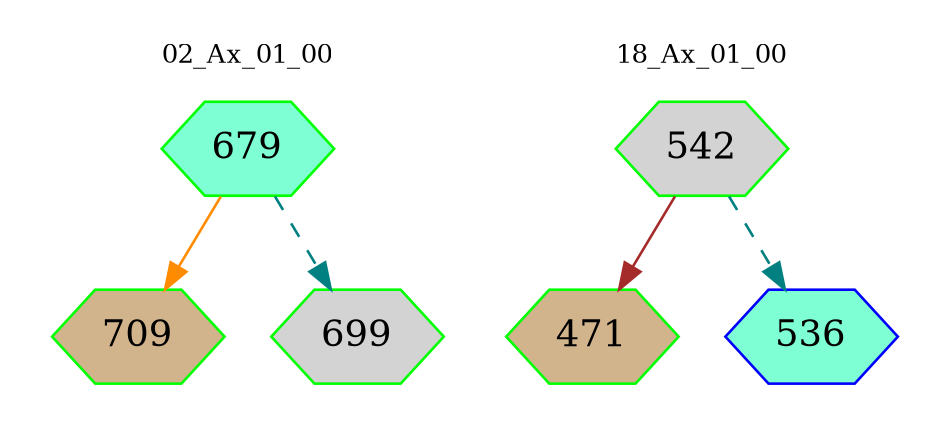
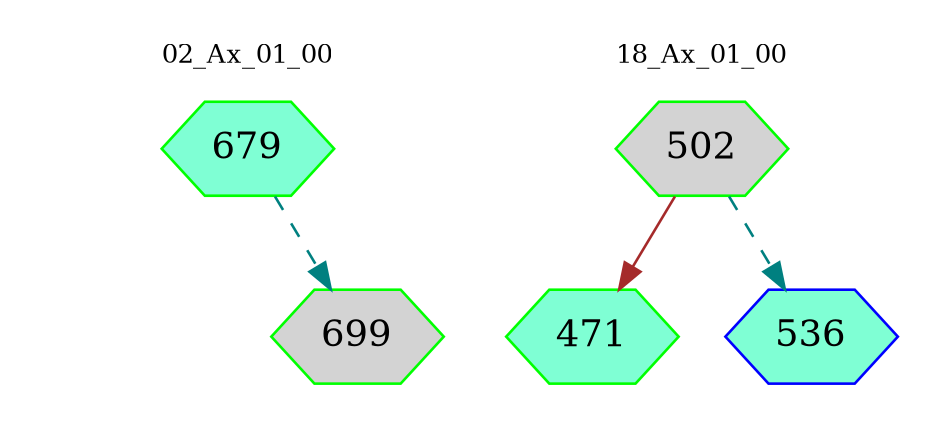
node "542": label "542" -> "502"
node "709": removed
node "471": fillcolor tan -> aquamarine
